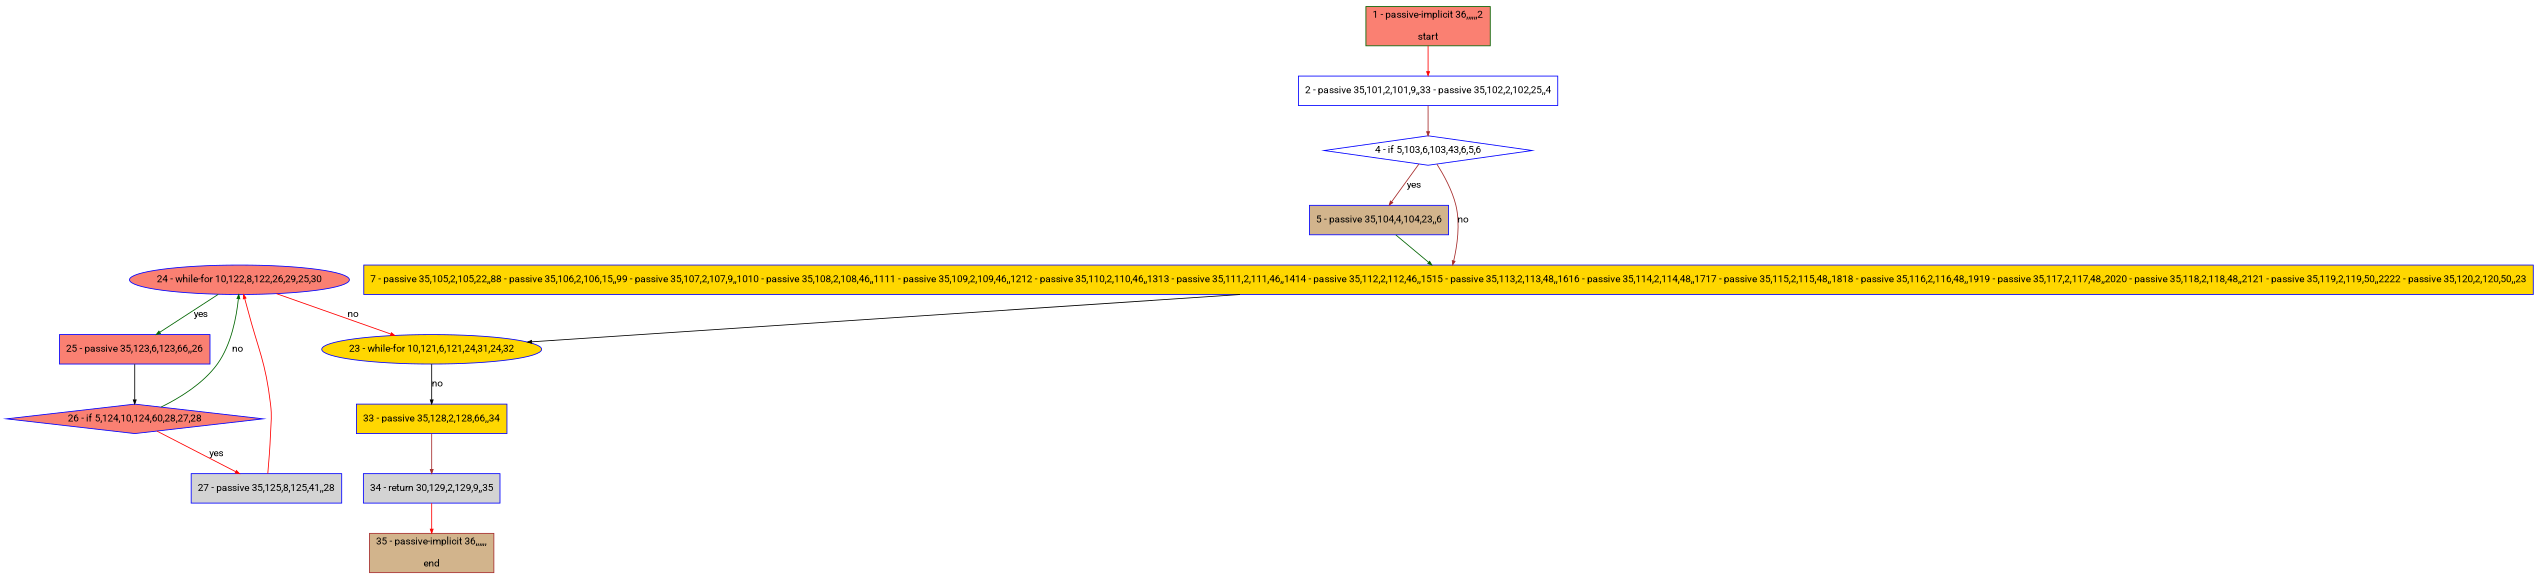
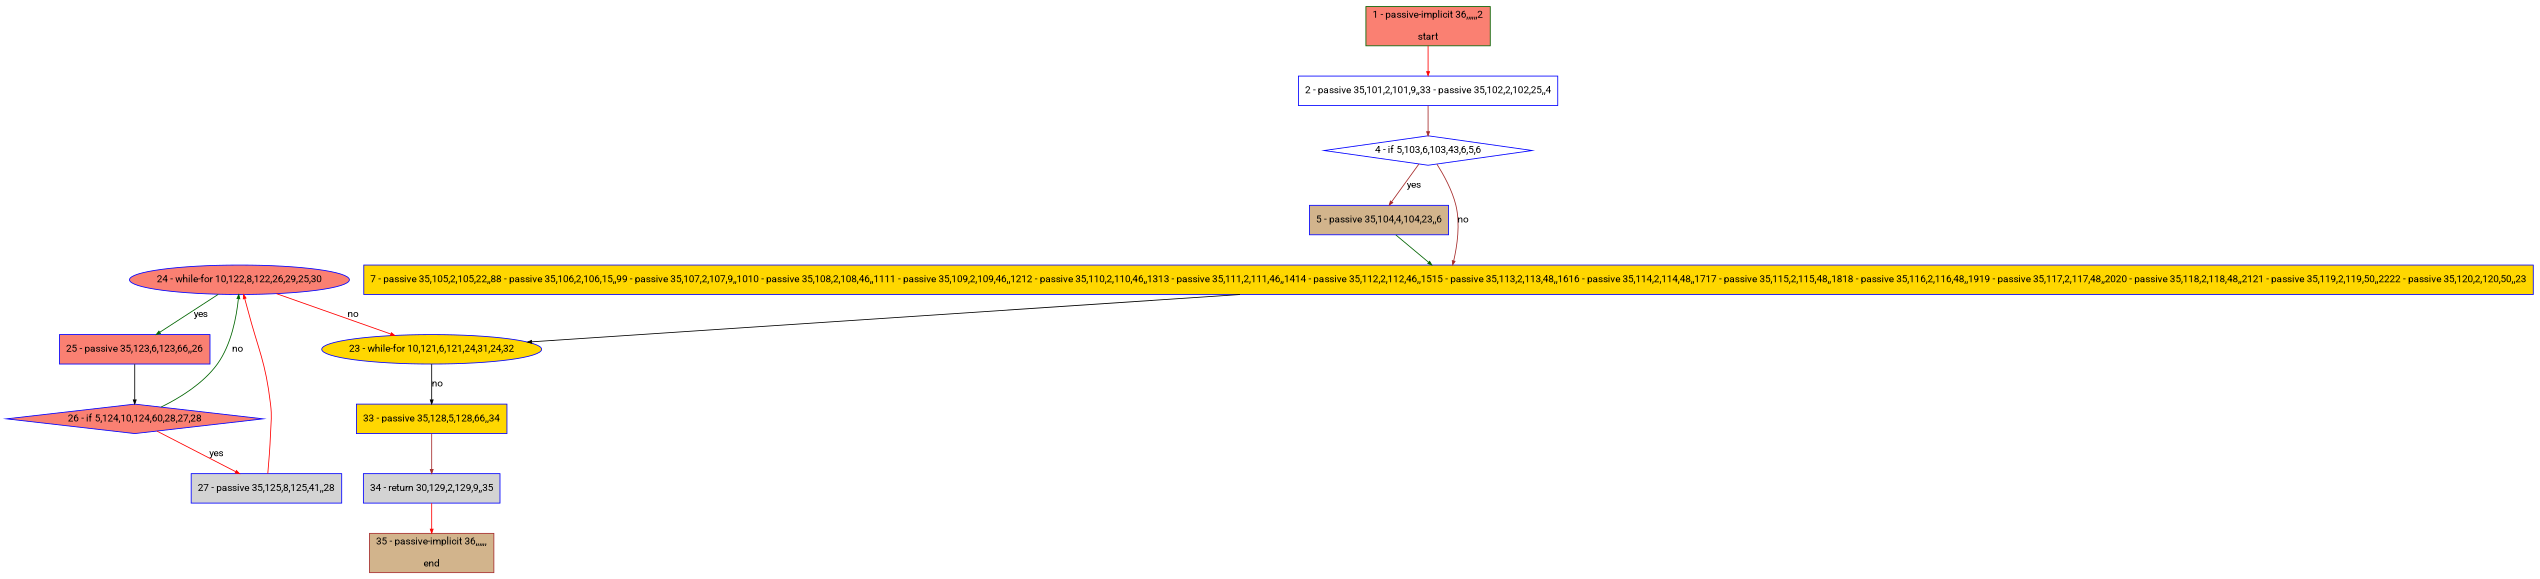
node "33 - passive 35,128,2,128,66,,34": label "33 - passive 35,128,2,128,66,,34" -> "33 - passive 35,128,5,128,66,,34"
